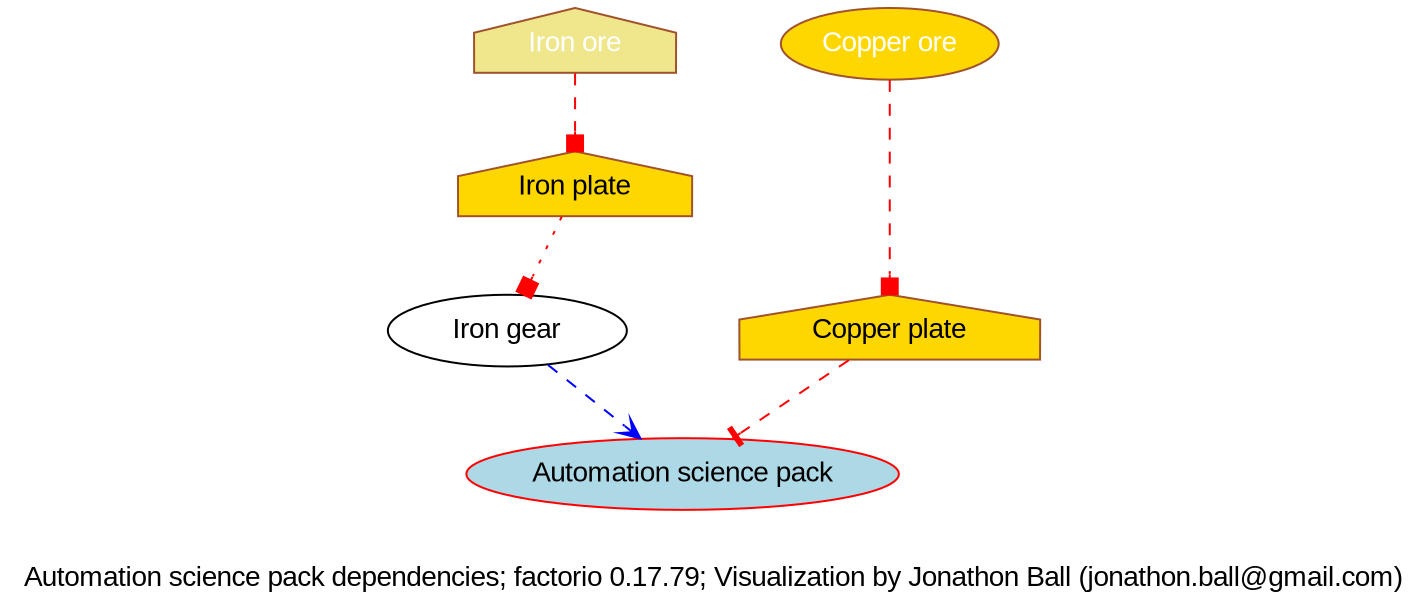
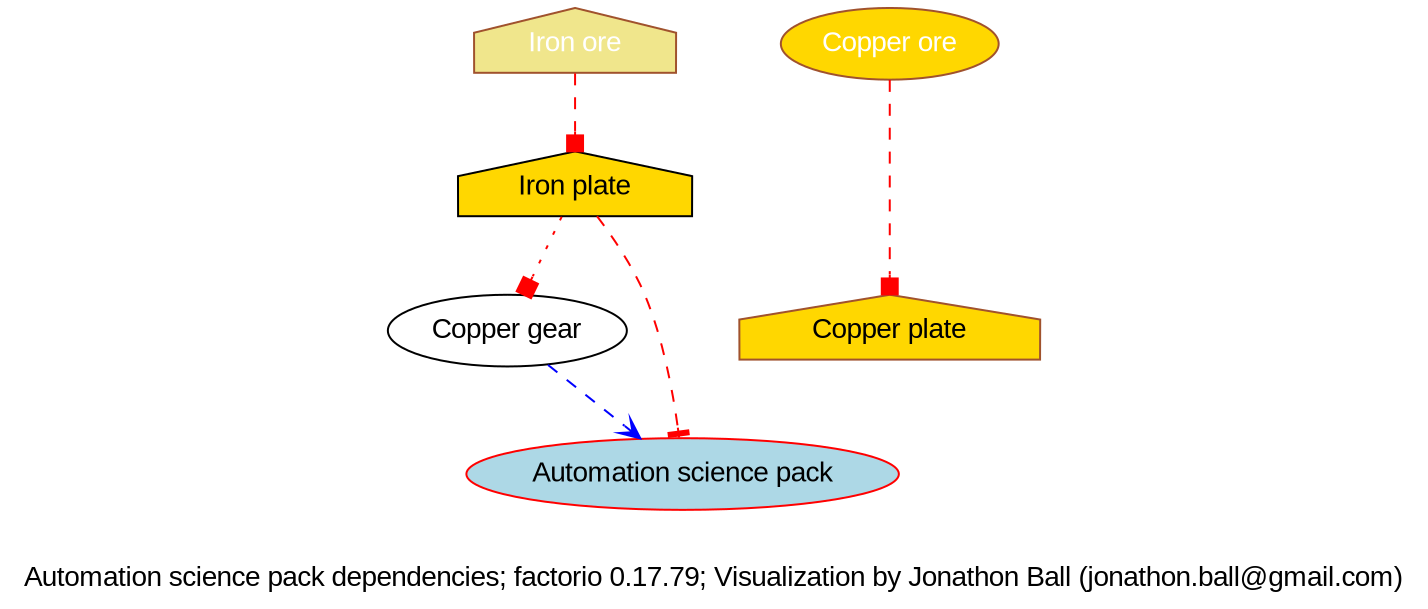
node "Iron plate": color #a0522d -> black
node "Iron gear": label "Iron gear" -> "Copper gear"
edge "Copper plate" -> "Automation science pack": now "Iron plate" -> "Automation science pack"
